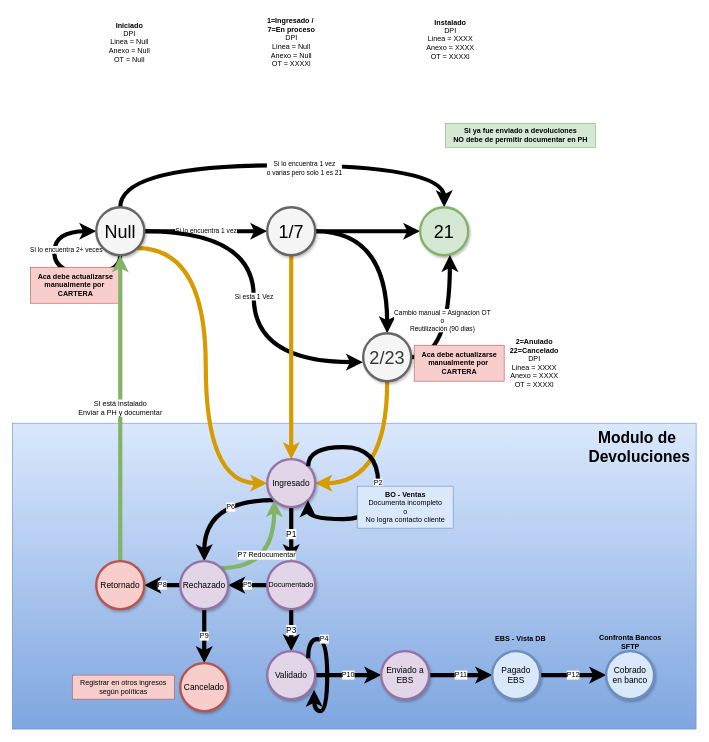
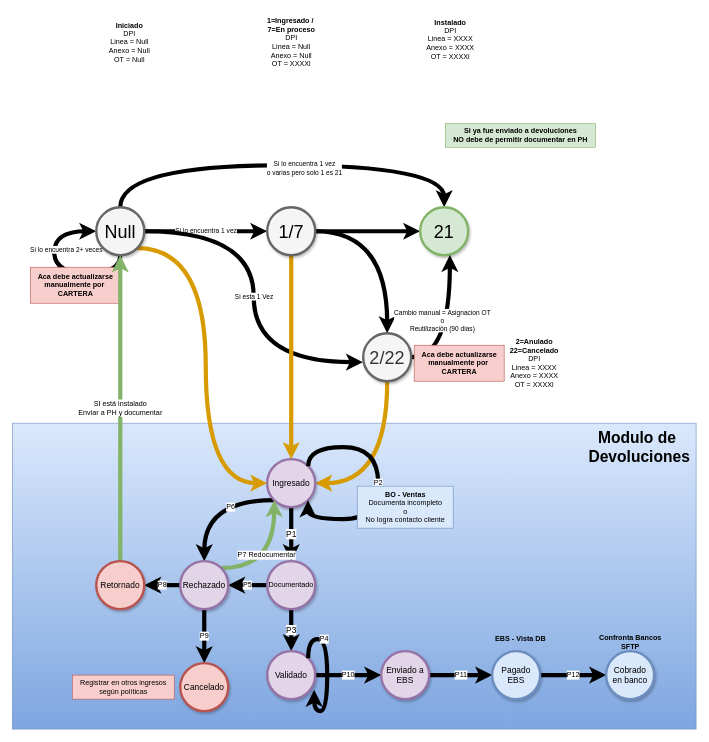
node "2/23": label "2/23" -> "2/22"
